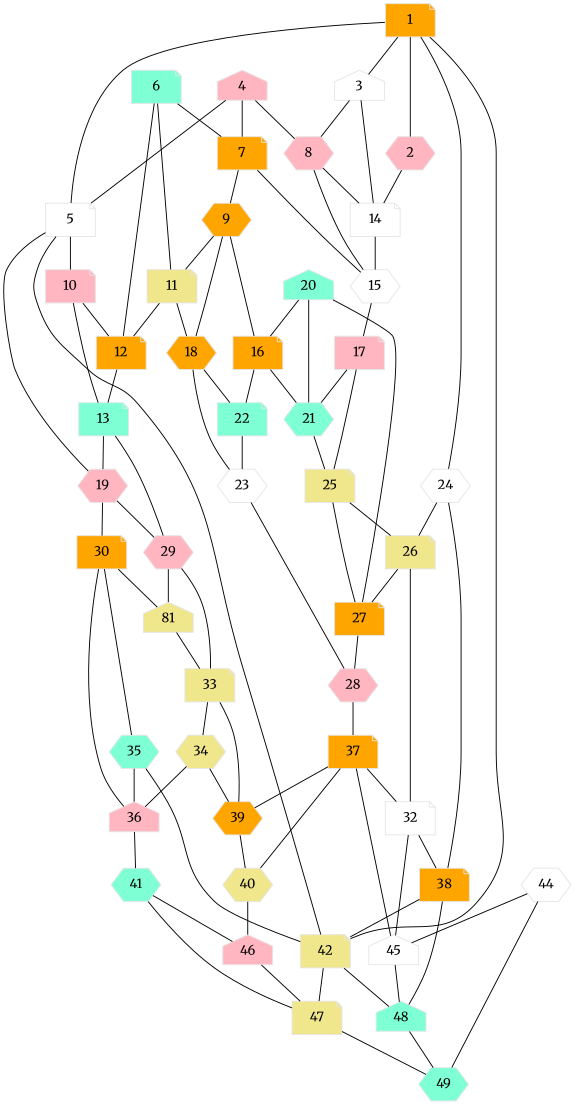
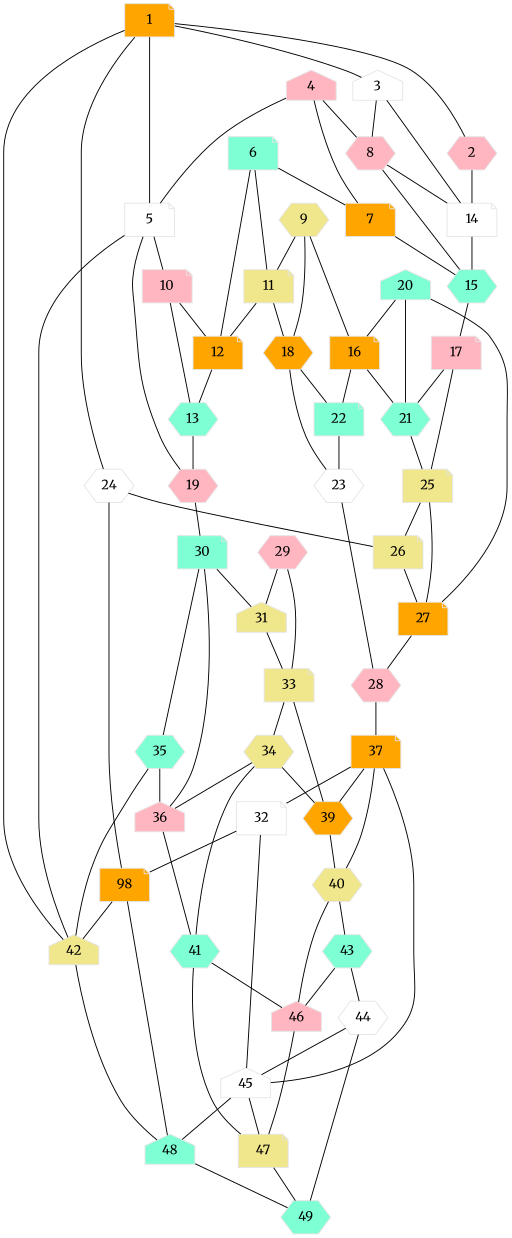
edge "7" -- "9": removed
node "9": fillcolor orange -> khaki
node "15": fillcolor white -> aquamarine
node "13": shape note -> hexagon
edge "13" -- "29": removed
edge "19" -- "29": removed
node "30": fillcolor orange -> aquamarine
node "81": label "81" -> "31"
edge "26" -- "32": removed
edge "34" -- "41": added
node "38": label "38" -> "98"
node "42": shape note -> house
node "43": added
edge "42" -- "47": now "45" -- "47"
